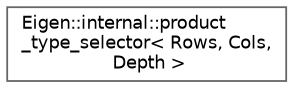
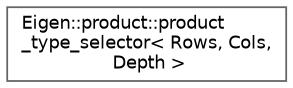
node "Eigen::internal::product _type_selector< Rows, Cols, Depth >": label "Eigen::internal::product _type_selector< Rows, Cols, Depth >" -> "Eigen::product::product _type_selector< Rows, Cols, Depth >"
